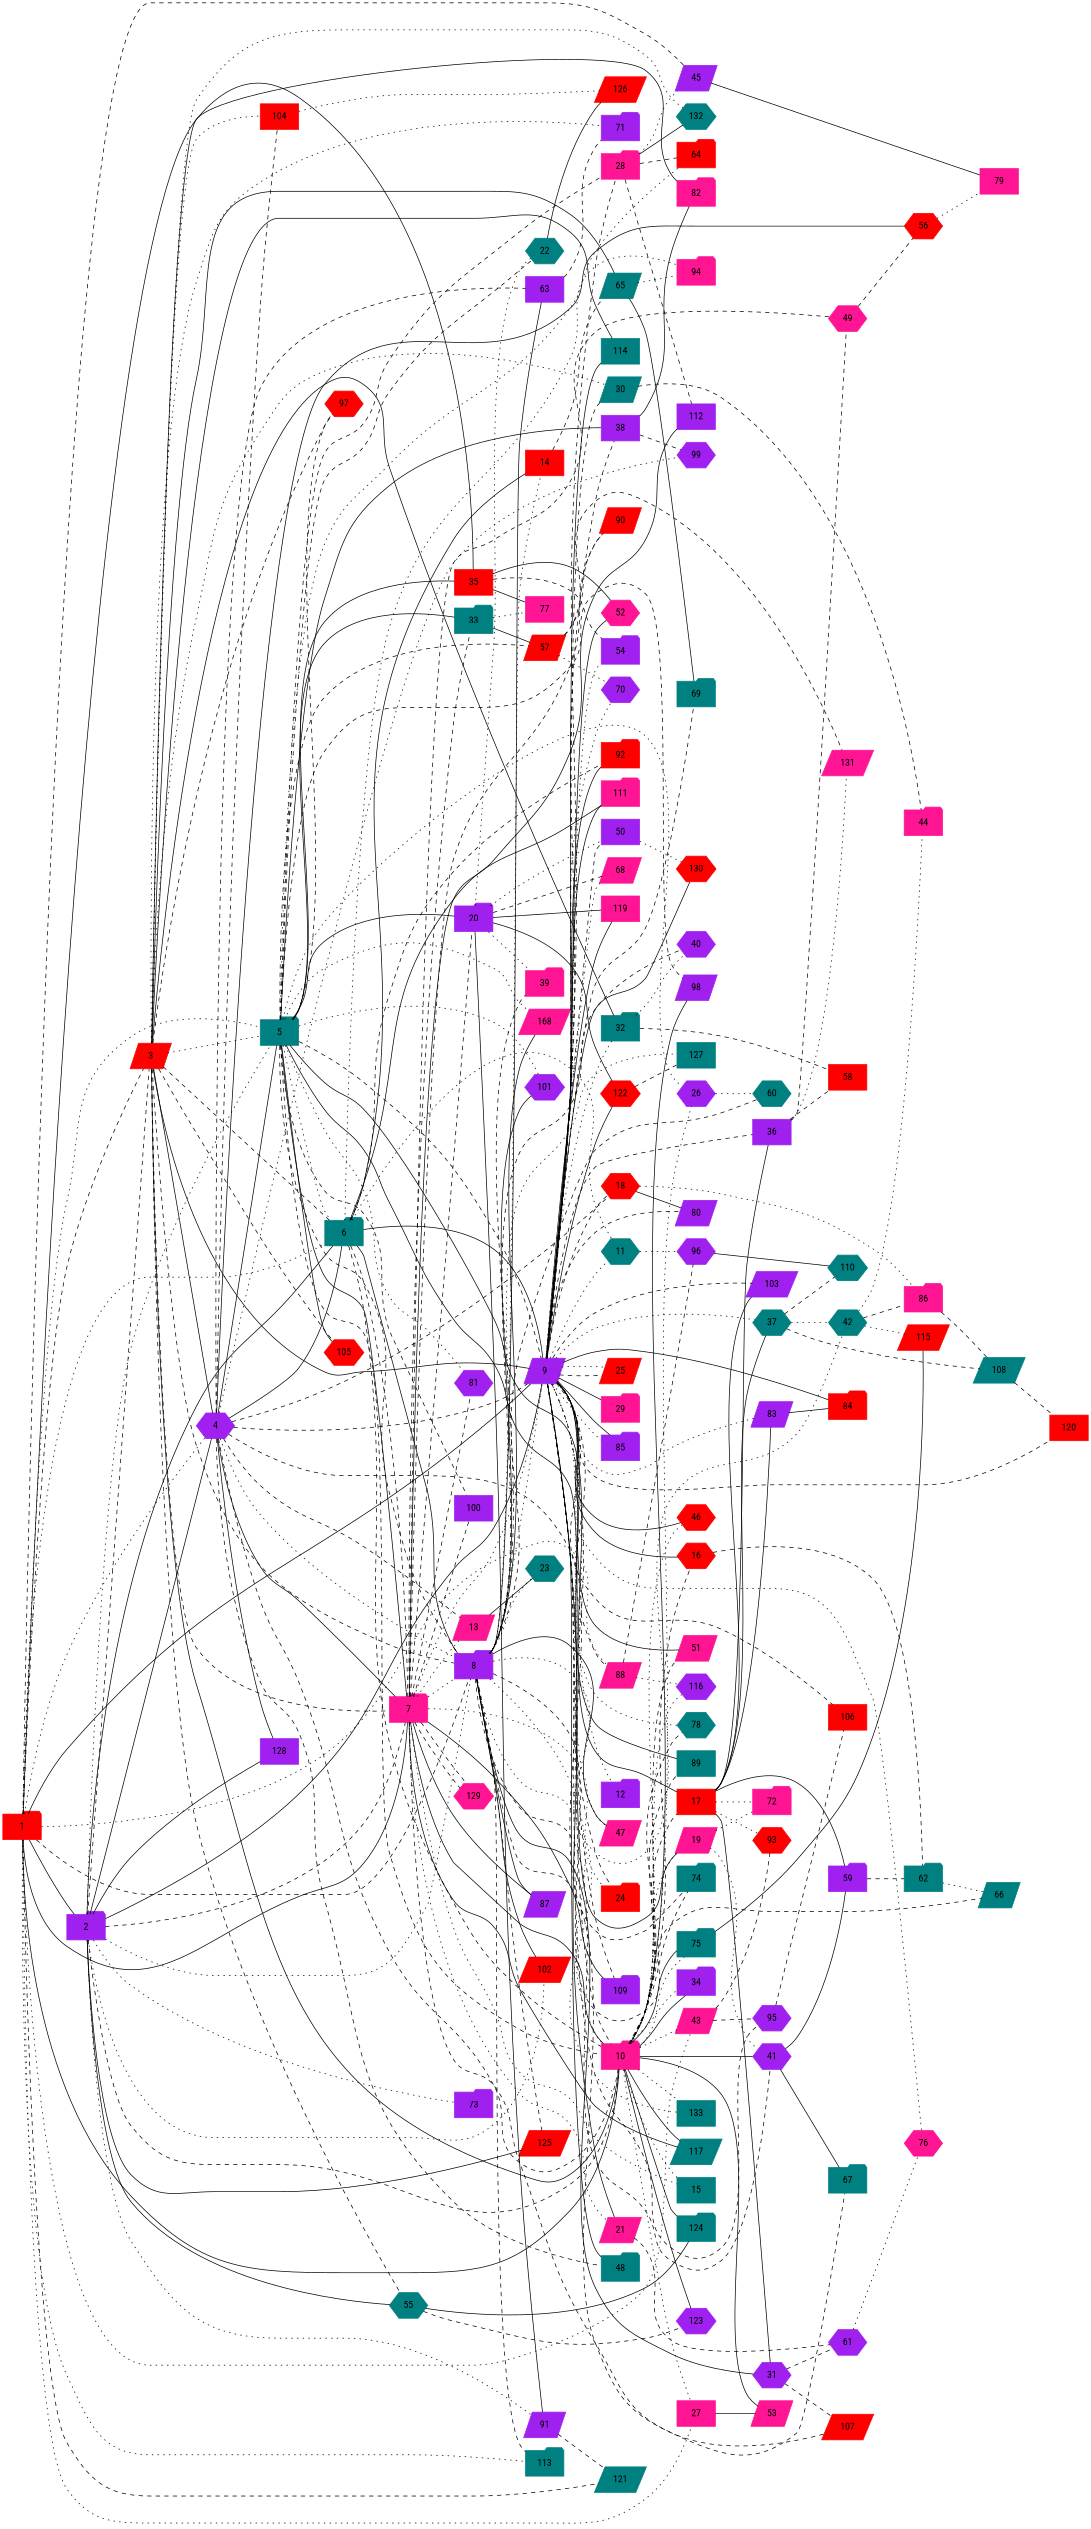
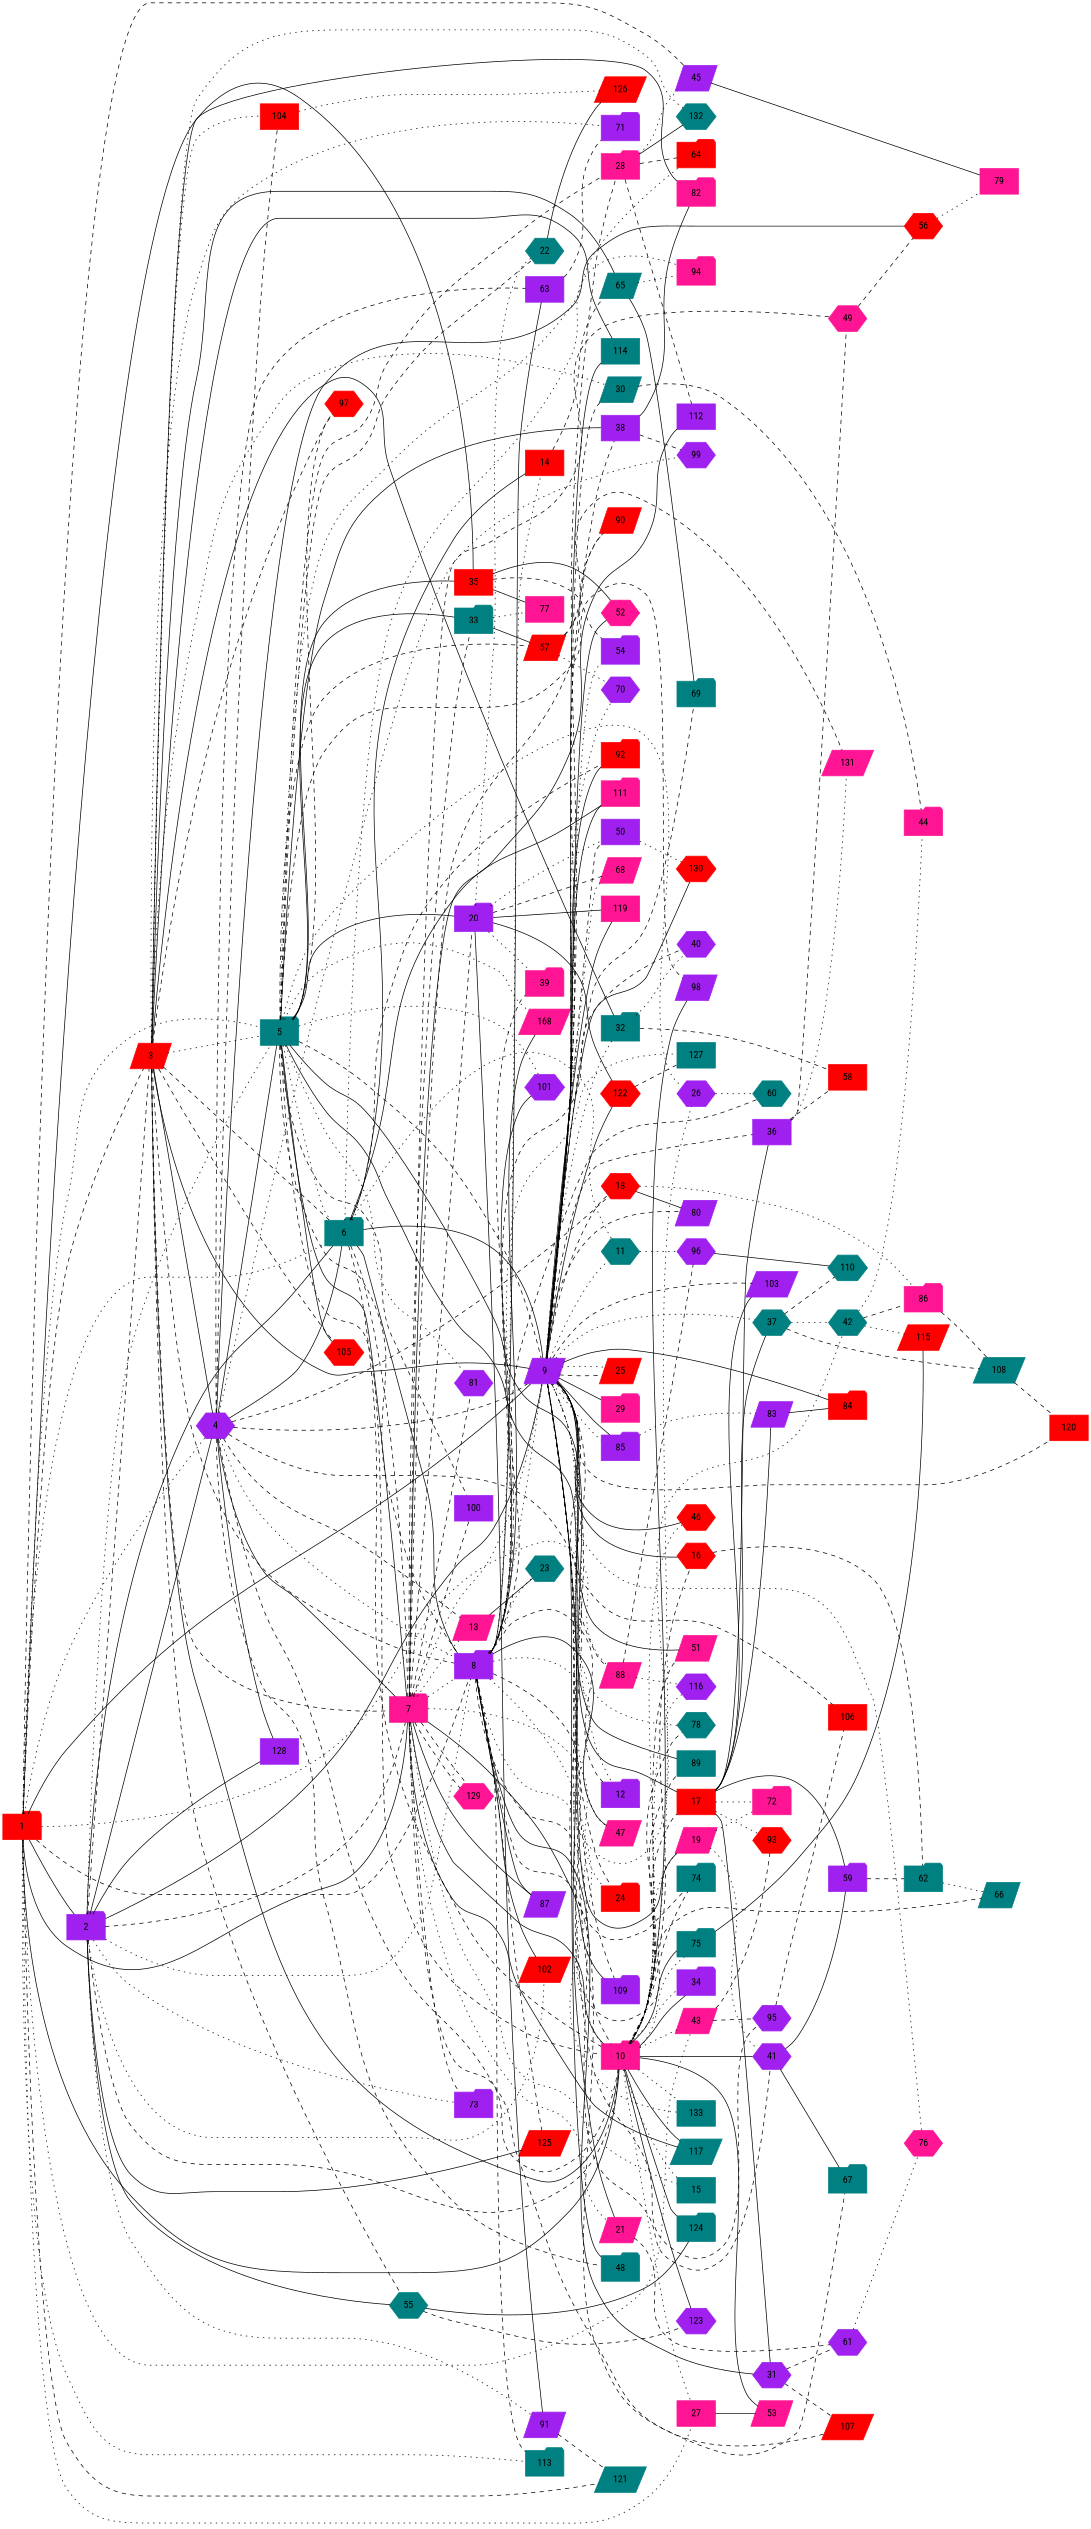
edge "9" -- "83": now "85" -- "83"
edge "8" -- "12": added
edge "7" -- "73": added
